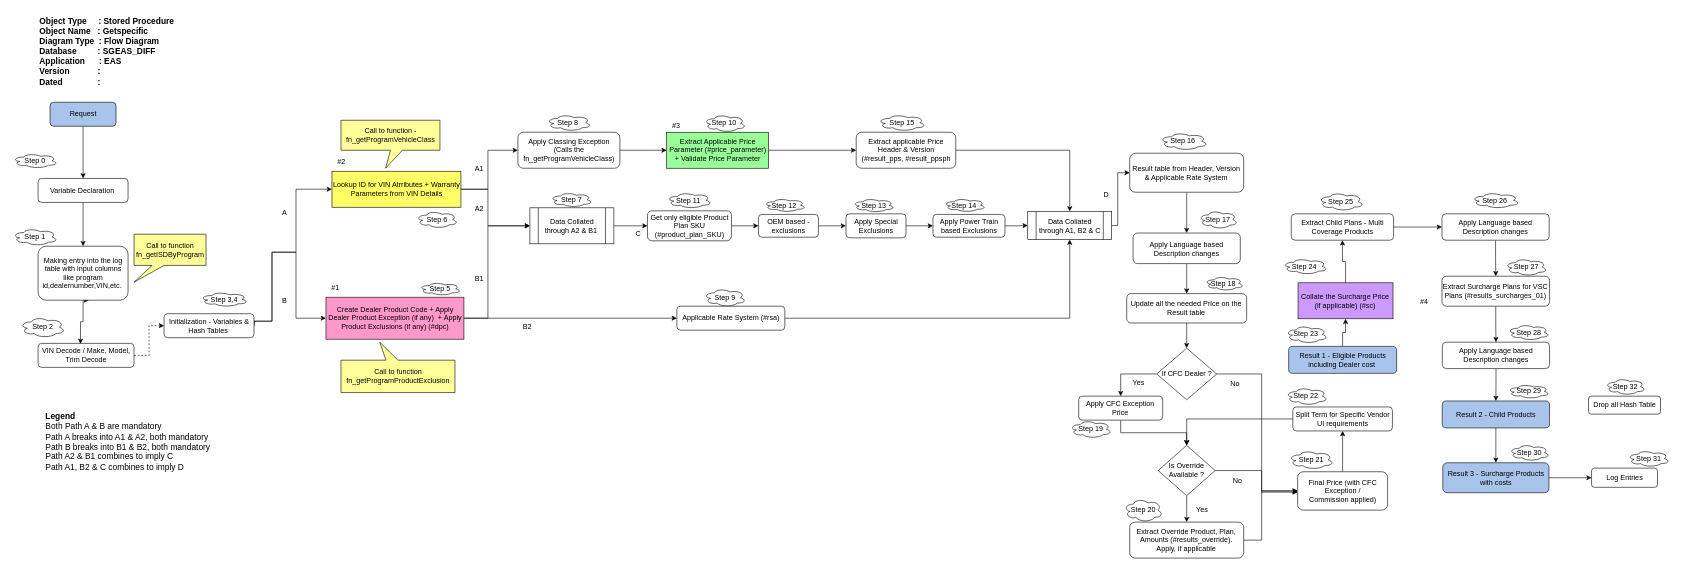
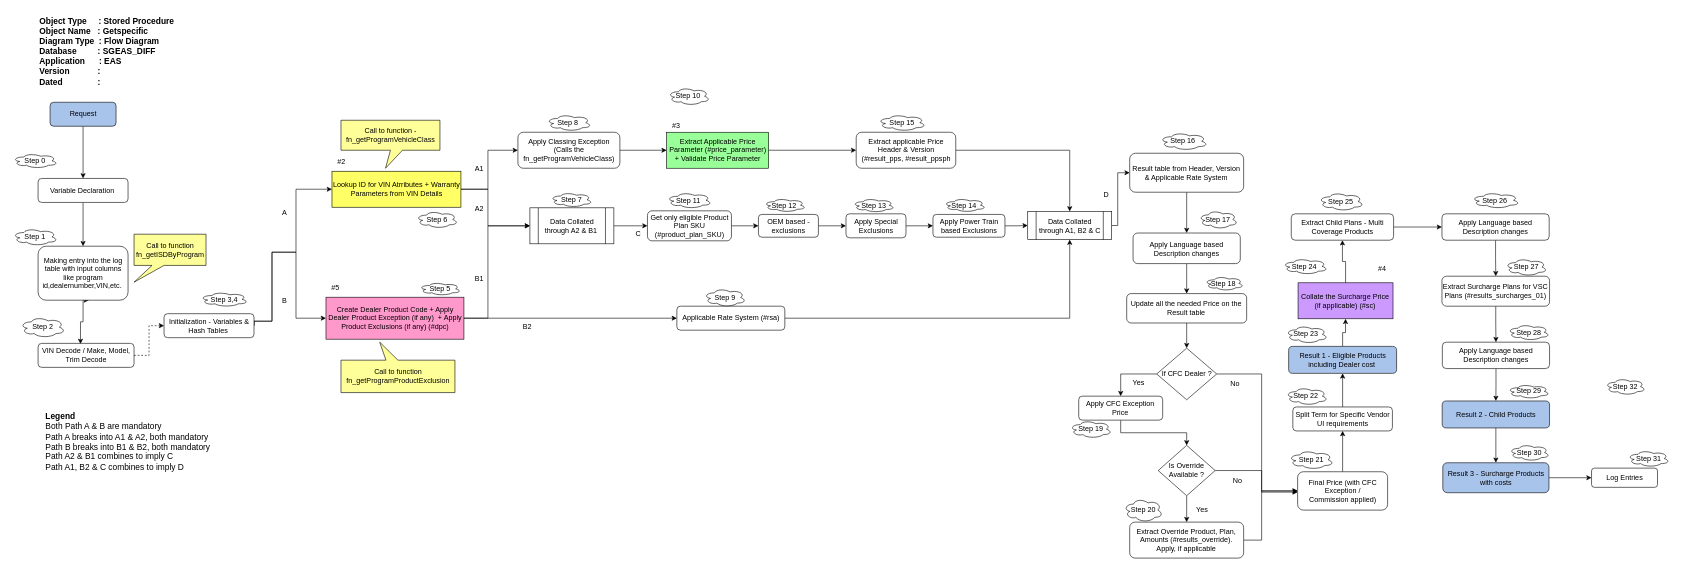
node "Step 10": moved (725, 123) -> (689, 96)
node "#1": label "#1" -> "#5"
node "#4": moved (1424, 302) -> (1382, 269)
node "Drop all Hash Table": removed
edge "Split Term for Specific Vendor UI requirements" -> "Is Override Available ?": now "Split Term for Specific Vendor UI requirements" -> "Result 1 - Eligible Products including Dealer cost"
